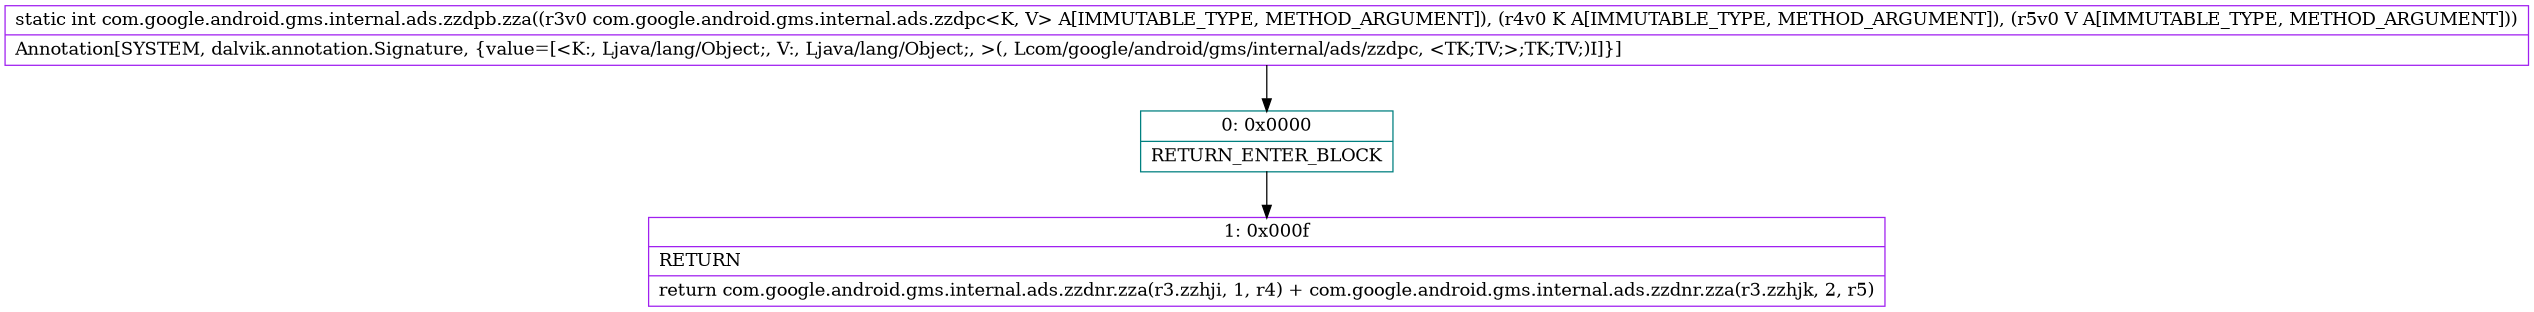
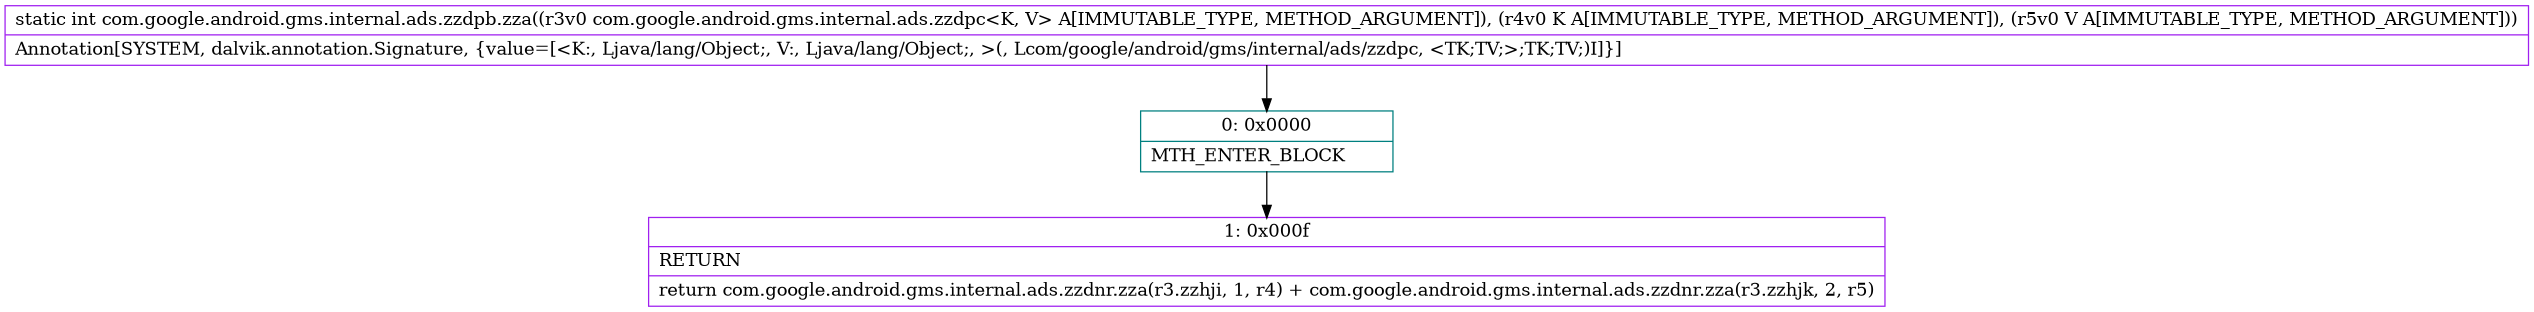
node "0: 0x0000": text "RETURN_ENTER_BLOCK" -> "MTH_ENTER_BLOCK"
